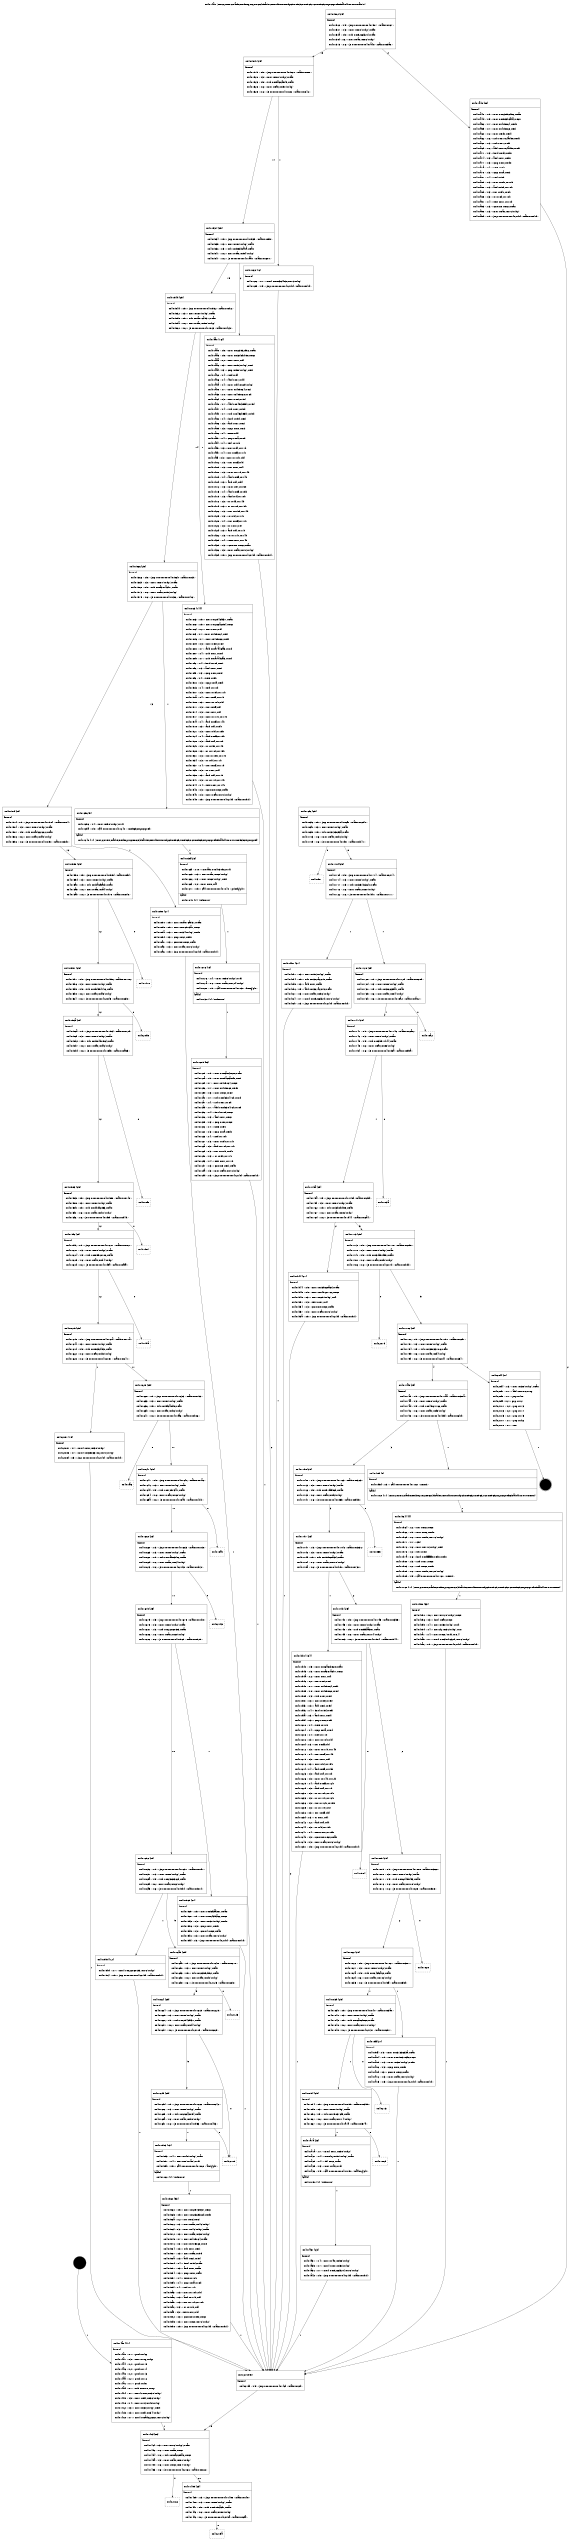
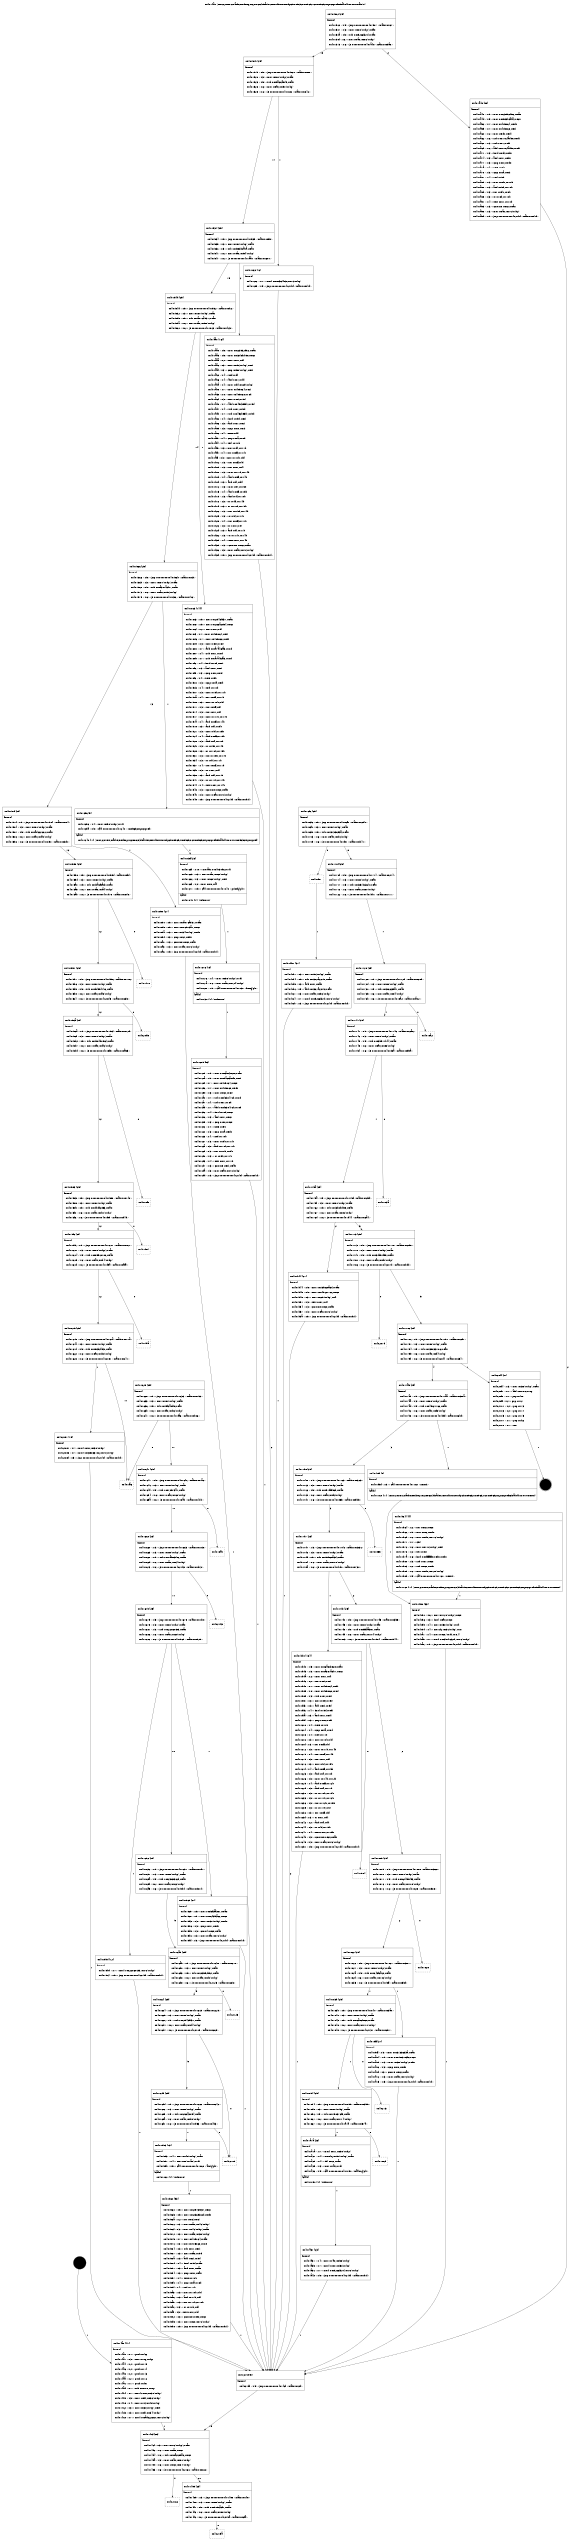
edge "0x40170f [25]" -> "0x401bb1 [31]": now "0x401fe1" -> "0x401bb1 [31]"
edge "0x401615 [25]" -> "0x40162e [25]": now "0x401615 [25]" -> "0x401fa6"
edge "0x401b5f [5]" -> "0x401b64 [44]": now "0x401b5f [5]" -> "0x401b90 [33]"
edge "0x401692 [25]" -> "0x4019bd [12]": now "0x401679 [25]" -> "0x4019bd [12]"
